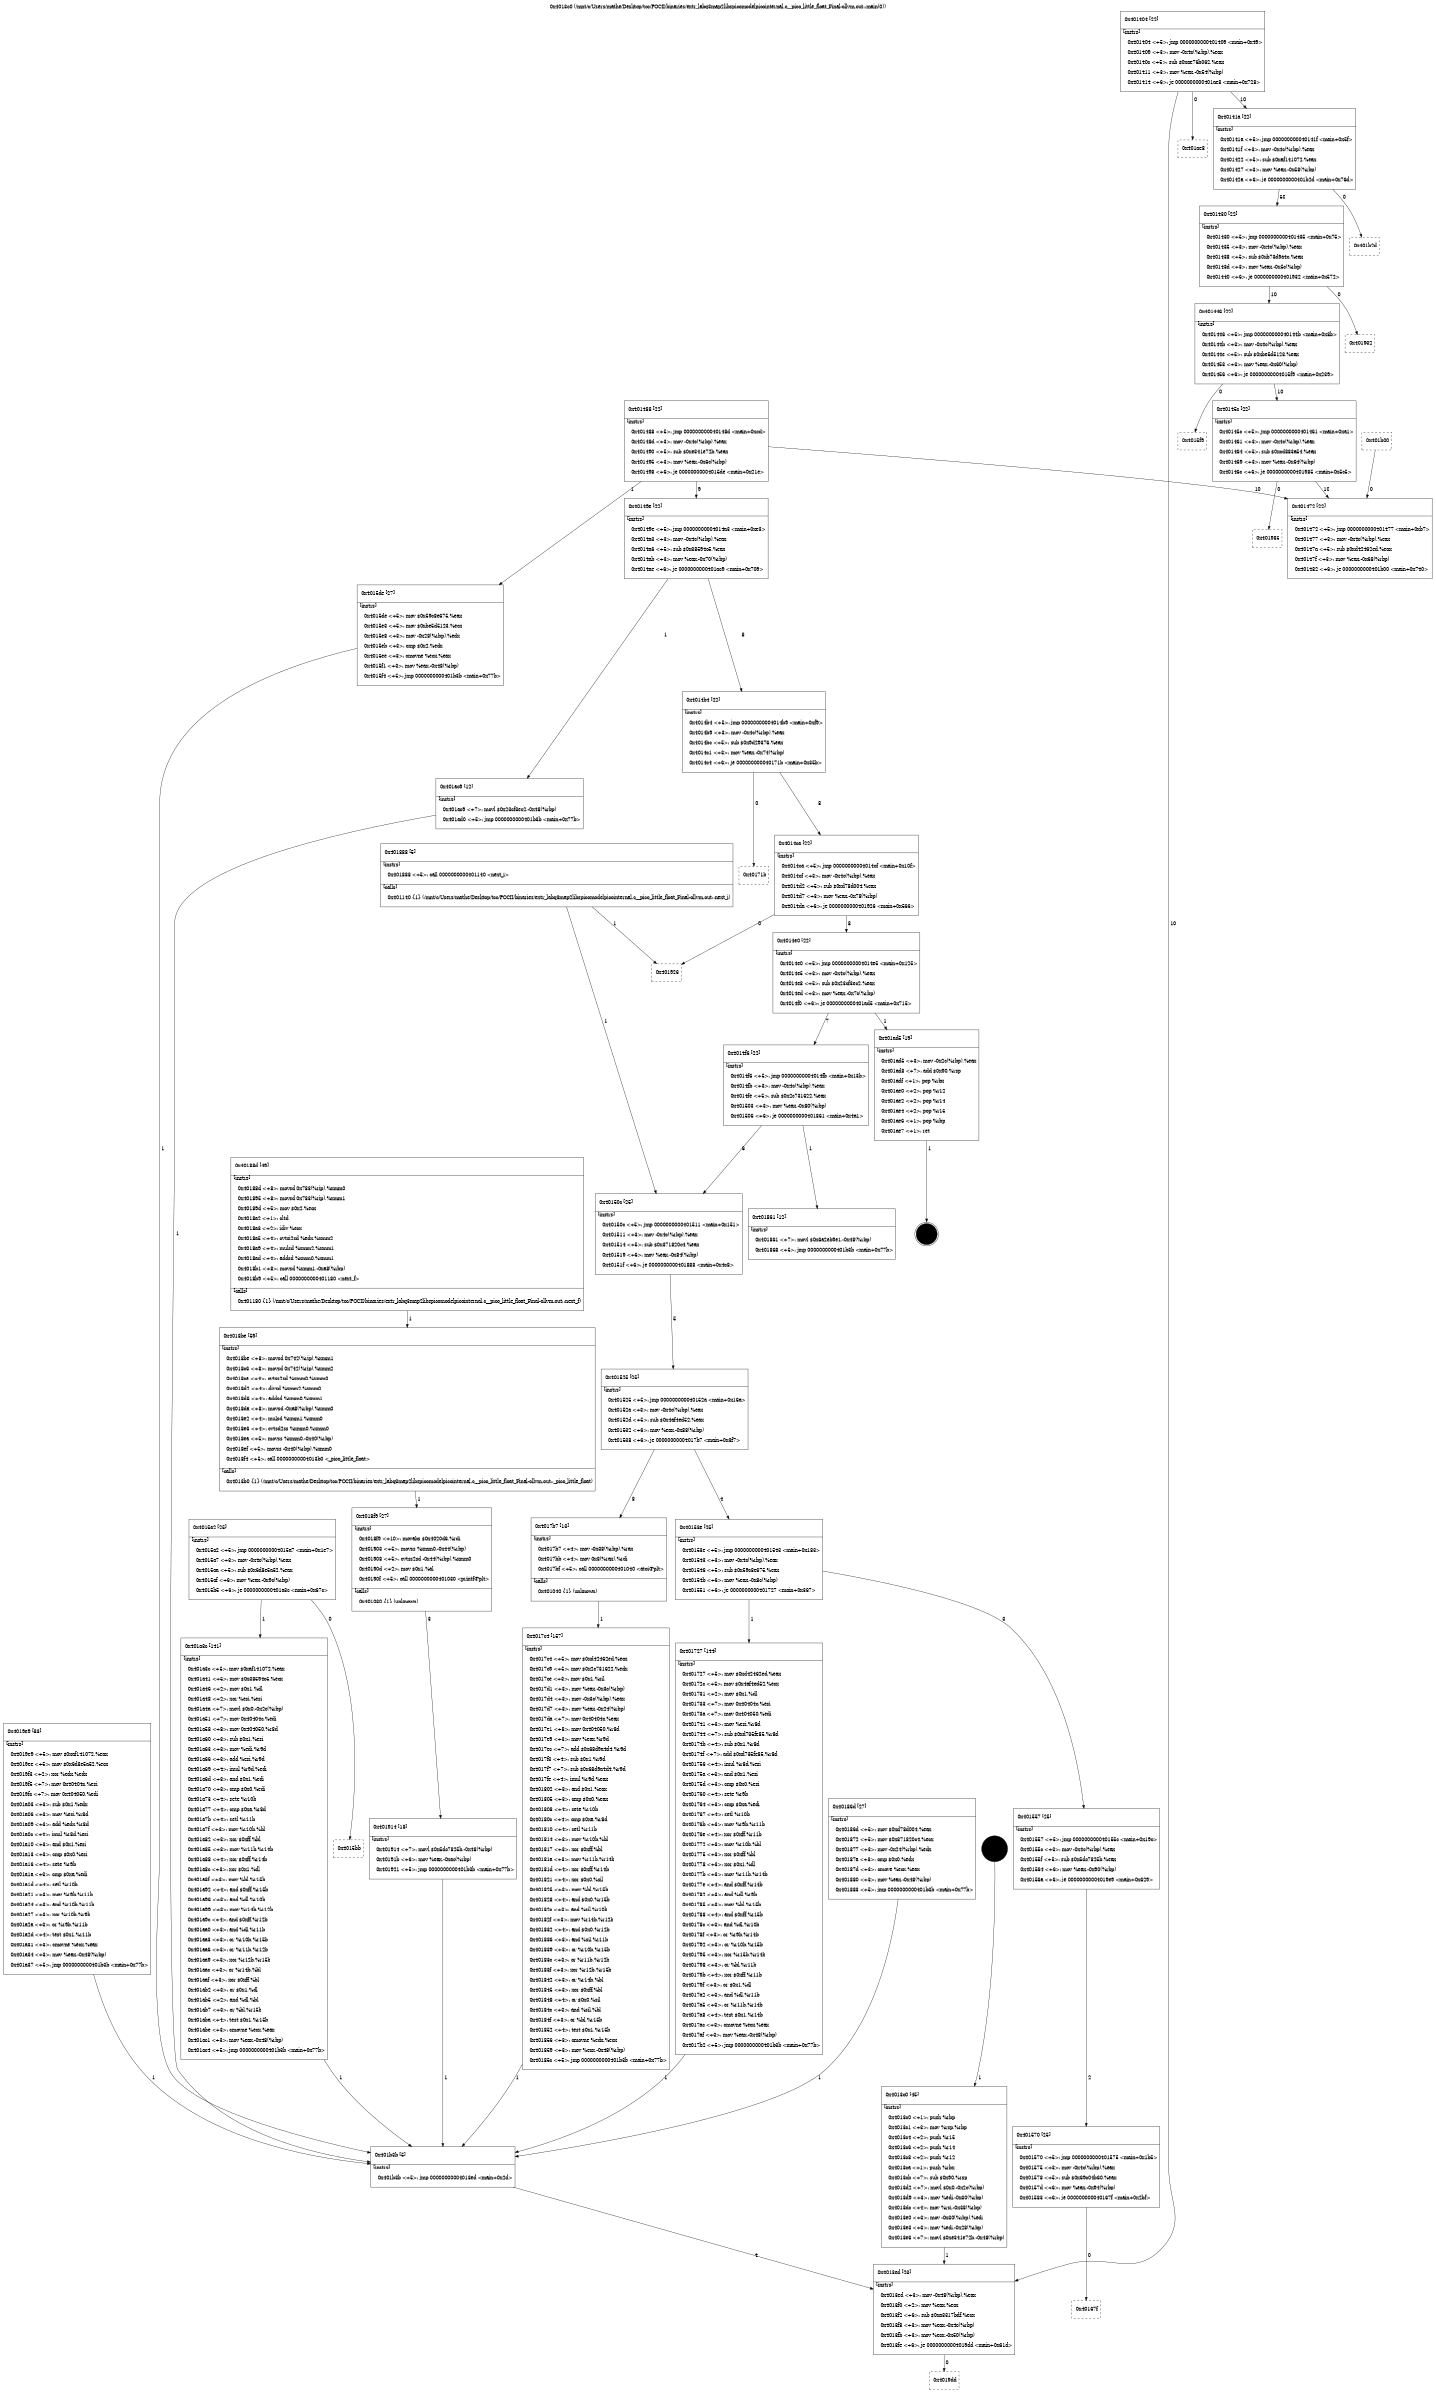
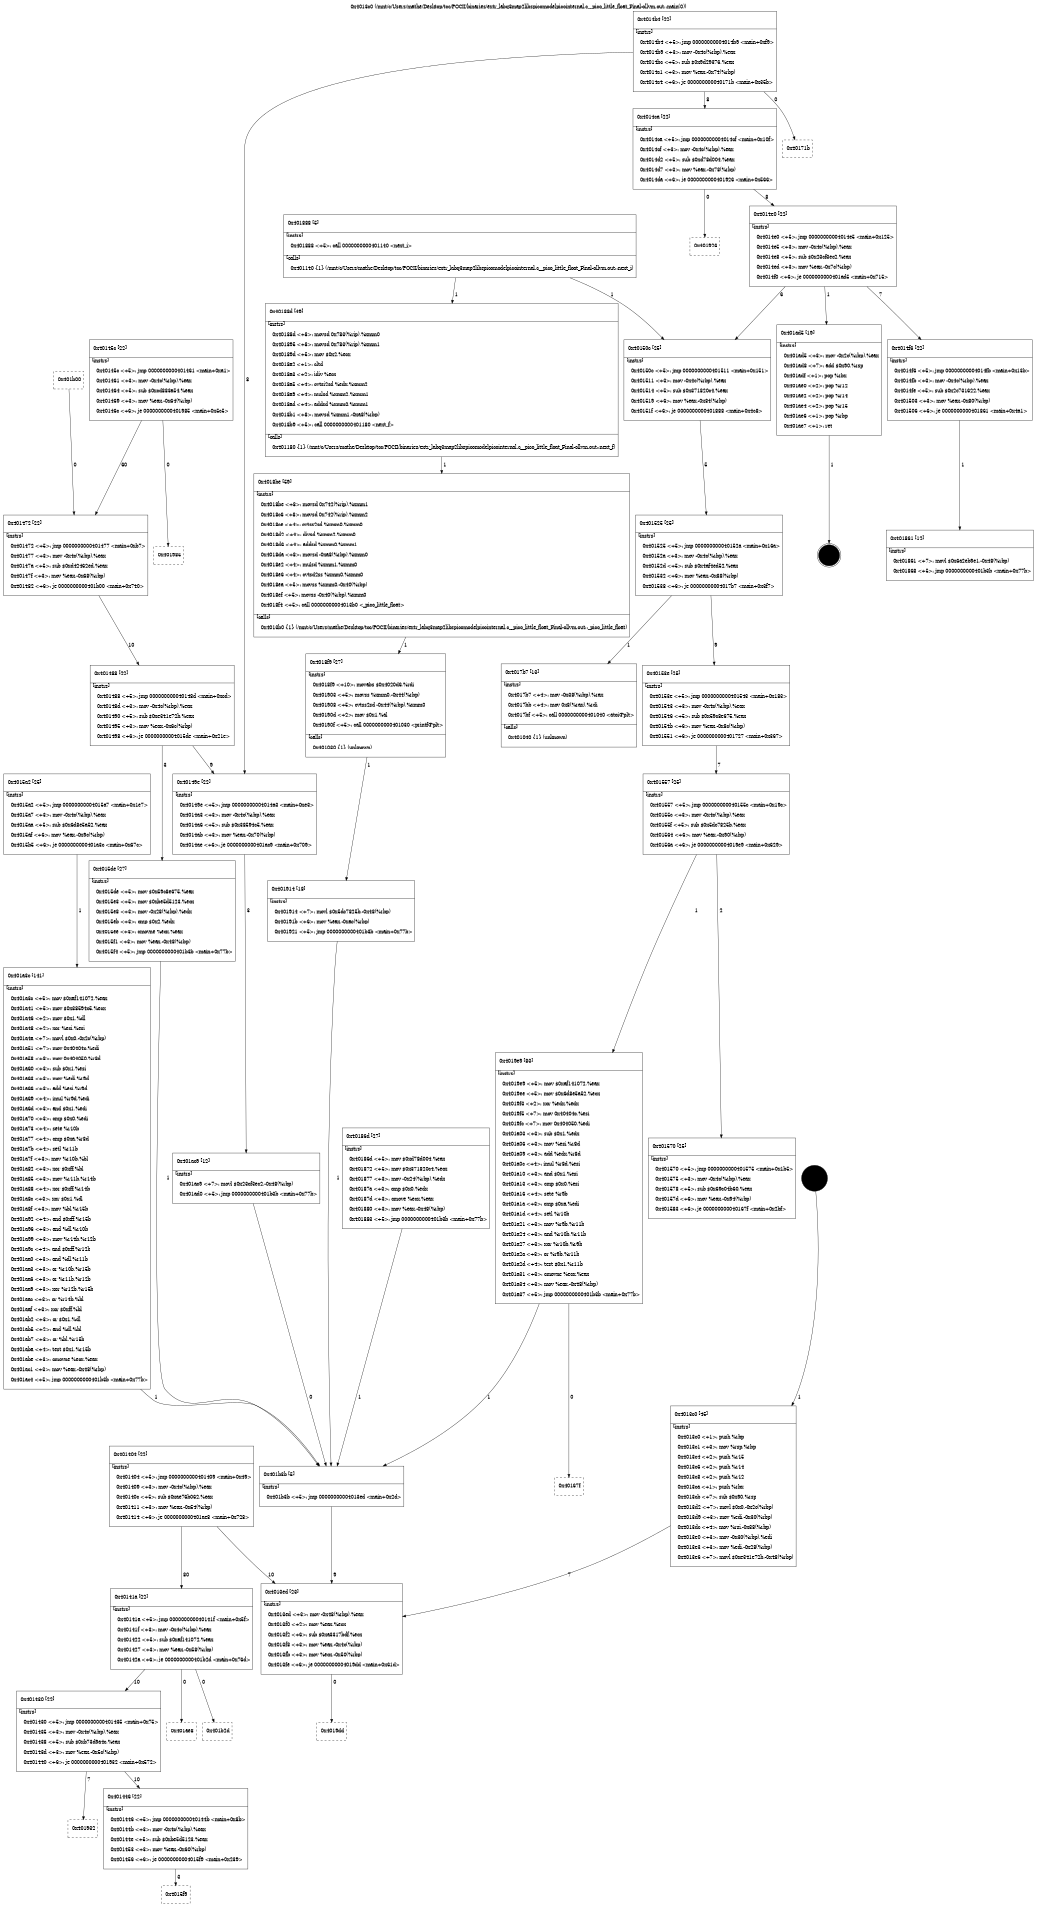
edge "0x401404 [22]" -> "0x40141a [22]": label " 10" -> " 80"
edge "0x401404 [22]" -> "0x401ae8": now "0x40141a [22]" -> "0x401ae8"
edge "0x40141a [22]" -> "0x401430 [22]": label " 50" -> " 10"
edge "0x401430 [22]" -> "0x401932": label " 0" -> " 7"
edge "0x401446 [22]" -> "0x40145c [22]": removed, label "10"
edge "0x401446 [22]" -> "0x4015f9": label " 0" -> " 3"
edge "0x401488 [22]" -> "0x401472 [22]": reversed
edge "0x401488 [22]" -> "0x4015de [27]": label " 1" -> " 3"
edge "0x40145c [22]" -> "0x401472 [22]": label " 10" -> " 60"
edge "0x40149e [22]" -> "0x4014b4 [22]": reversed
edge "0x40149e [22]" -> "0x401ac9 [12]": label " 1" -> " 3"
edge "0x401888 [5]" -> "0x401926": now "0x401888 [5]" -> "0x40188d [49]"
edge "0x401557 [25]" -> "0x4019e9 [83]": added, label "1"
edge "0x4014f6 [22]" -> "0x40150c [25]": now "0x4014e0 [22]" -> "0x40150c [25]"
edge "0x401ac9 [12]" -> "0x401b3b [5]": label " 1" -> " 0"
edge "0x401525 [25]" -> "0x4017b7 [13]": label " 8" -> " 1"
edge "0x401525 [25]" -> "0x40153e [25]": label " 4" -> " 9"
edge "0x4018f9 [27]" -> "0x401914 [18]": label " 3" -> " 1"
edge "0x40153e [25]" -> "0x401557 [25]": label " 3" -> " 7"
node "0x4015bb": removed
node "0x4017c4 [157]": removed
node "0x401727 [144]": removed
edge "0x401570 [25]" -> "0x40167f": now "0x4019e9 [83]" -> "0x40167f"
edge "0x401b3b [5]" -> "0x4013ed [23]": label " 4" -> " 9"
edge "0x4013c0 [45]" -> "0x4013ed [23]": label " 1" -> " 7"
